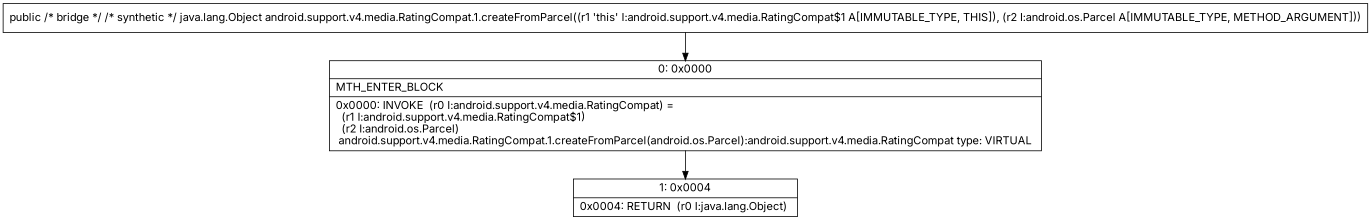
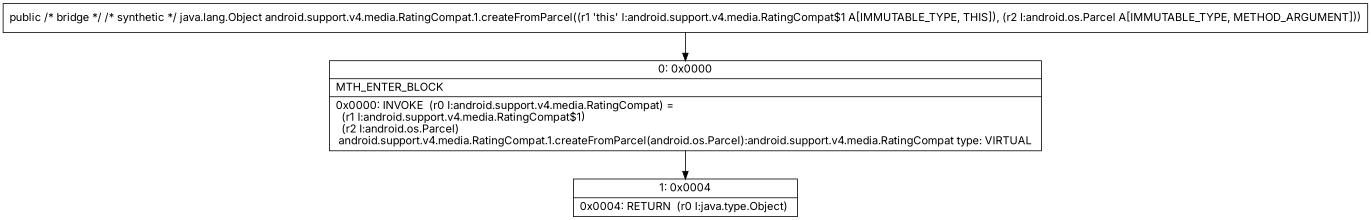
node "1: 0x0004": text "0x0004: RETURN  (r0 I:java.lang.Object)" -> "0x0004: RETURN  (r0 I:java.type.Object)"
